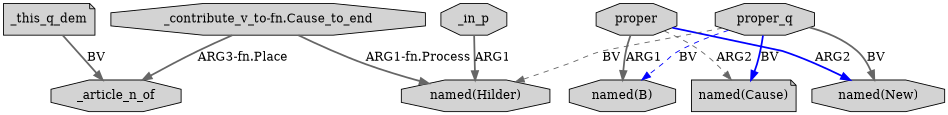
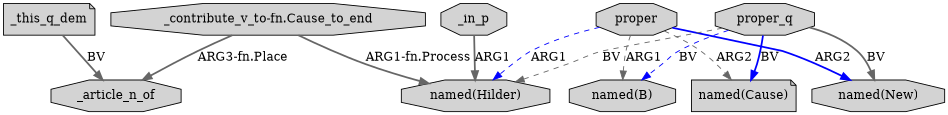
edge "proper" -> "named(Hilder)": added, label "ARG1"
edge "proper" -> "named(B)": style bold -> dashed
